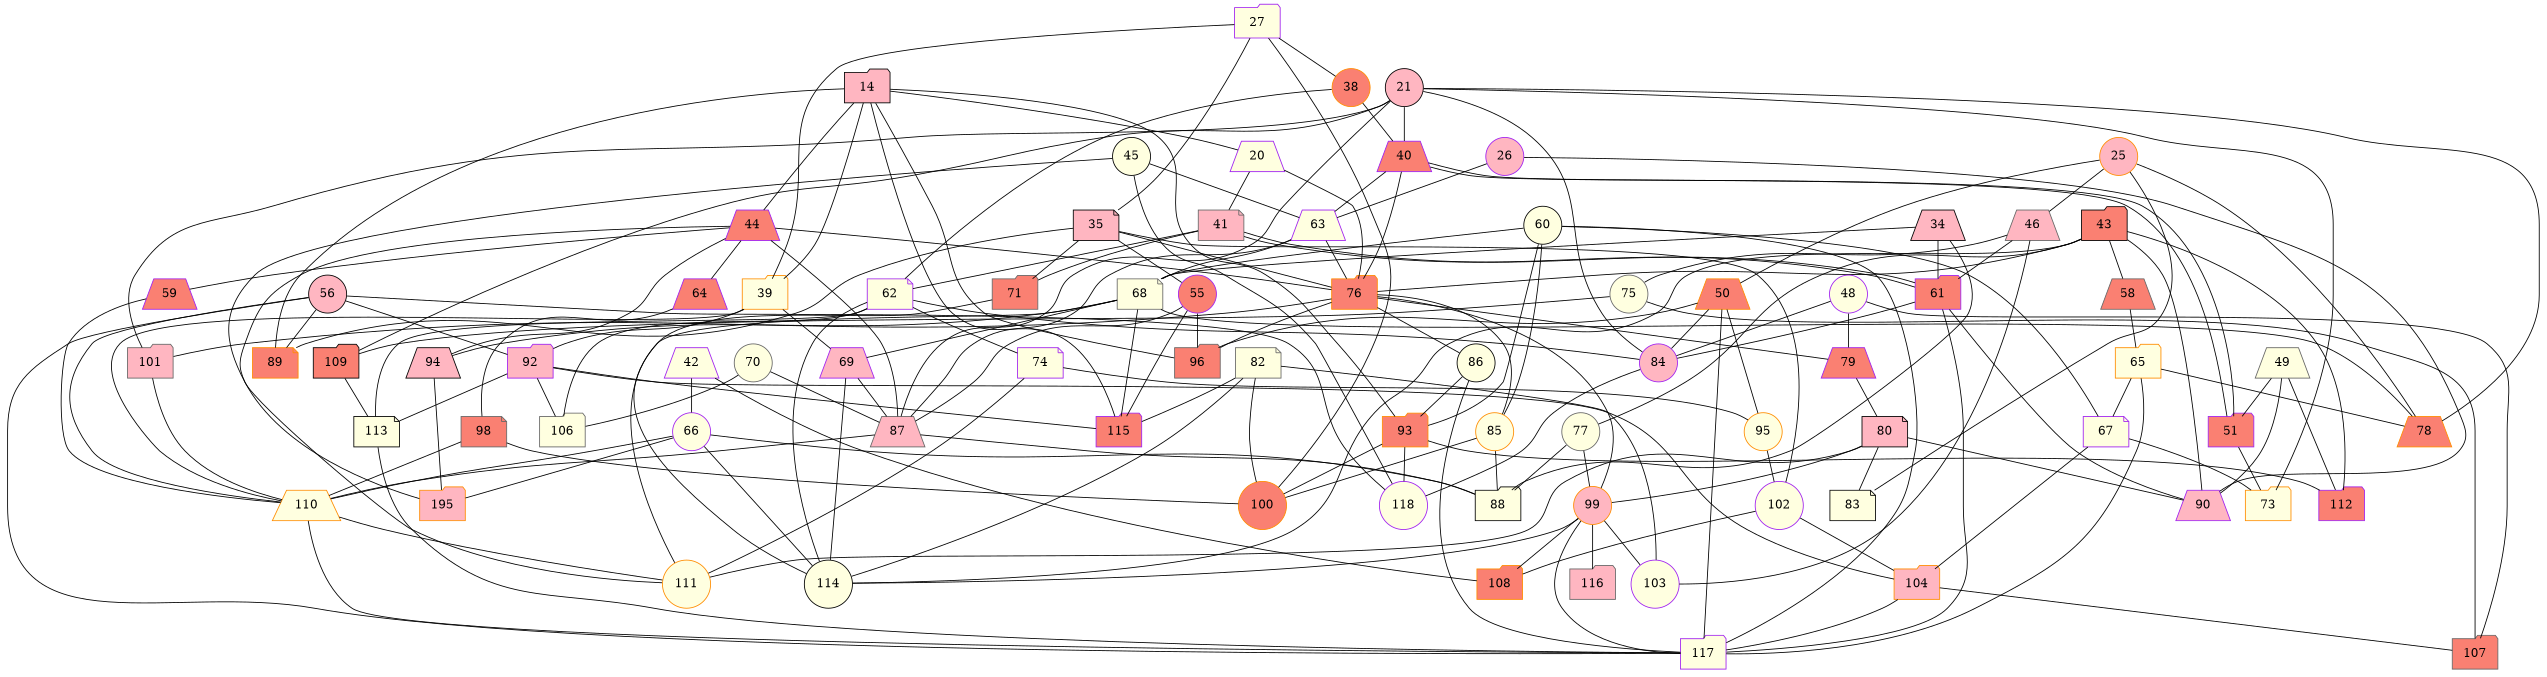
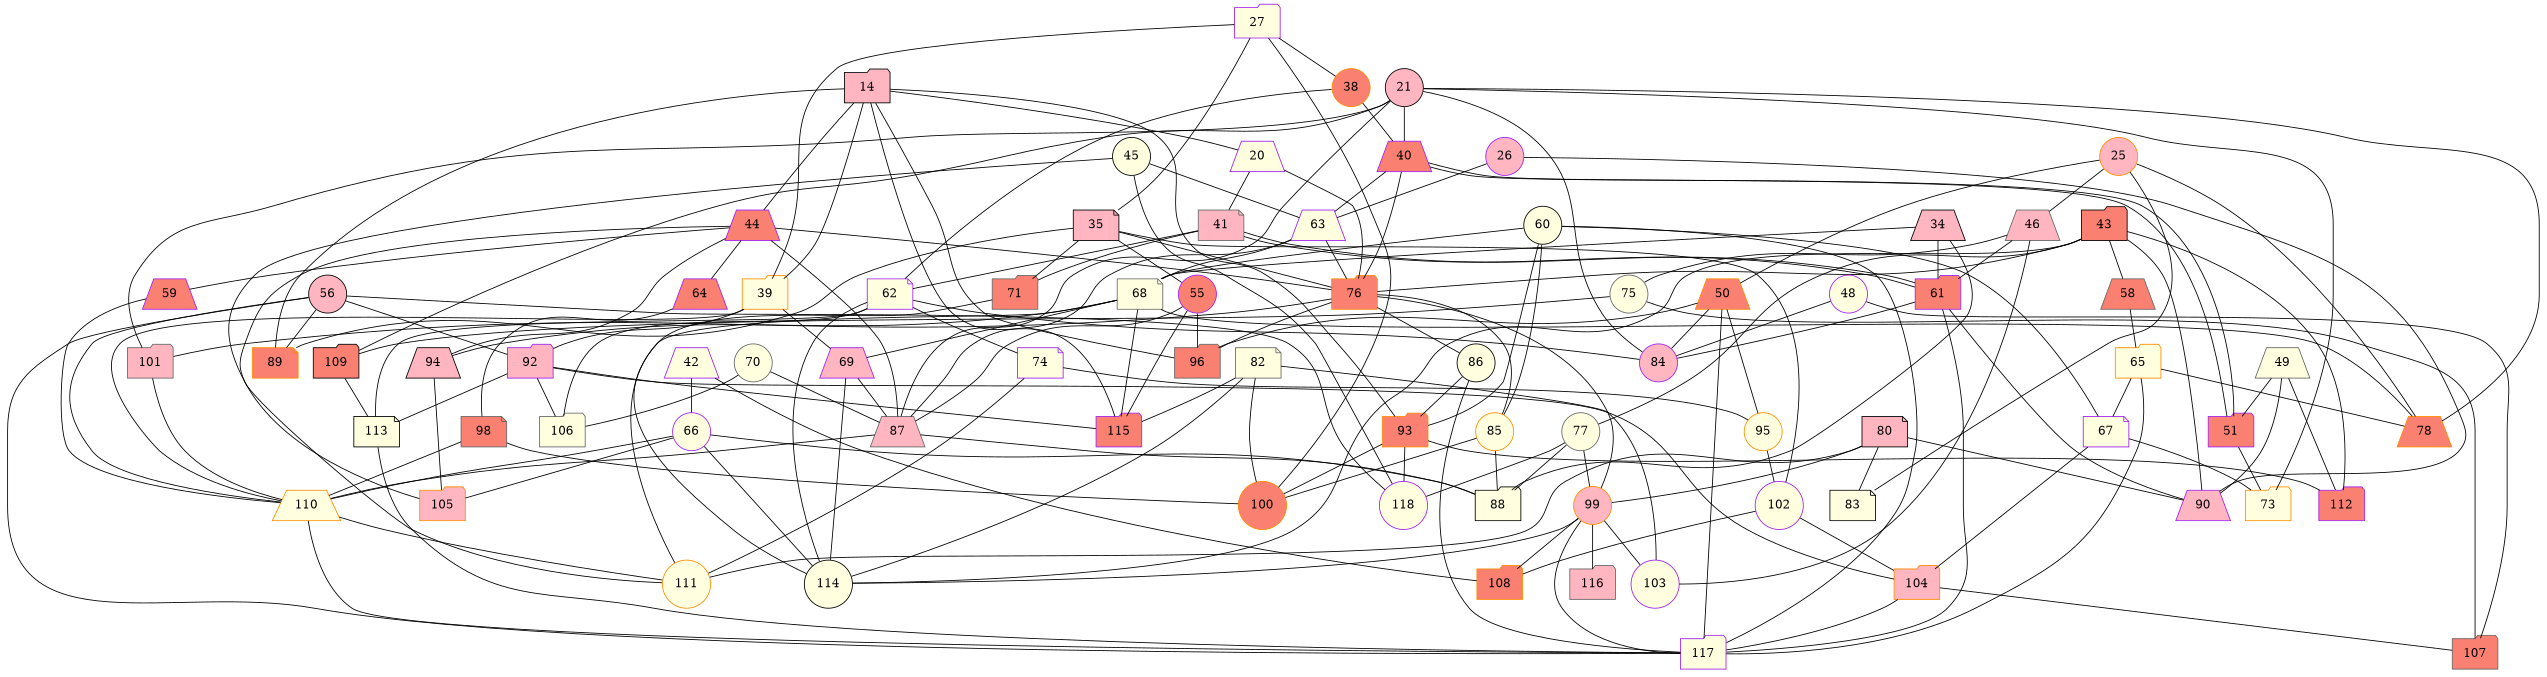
node "79": removed
edge "84" -- "118": now "77" -- "118"
node "195": label "195" -> "105"
